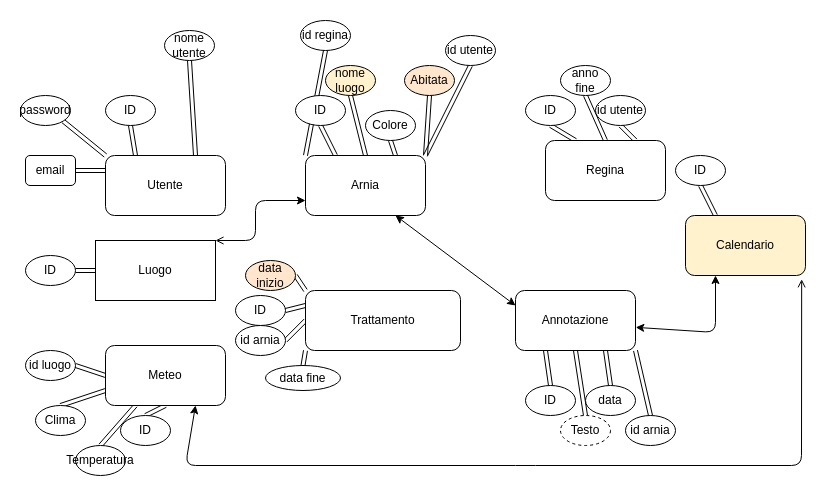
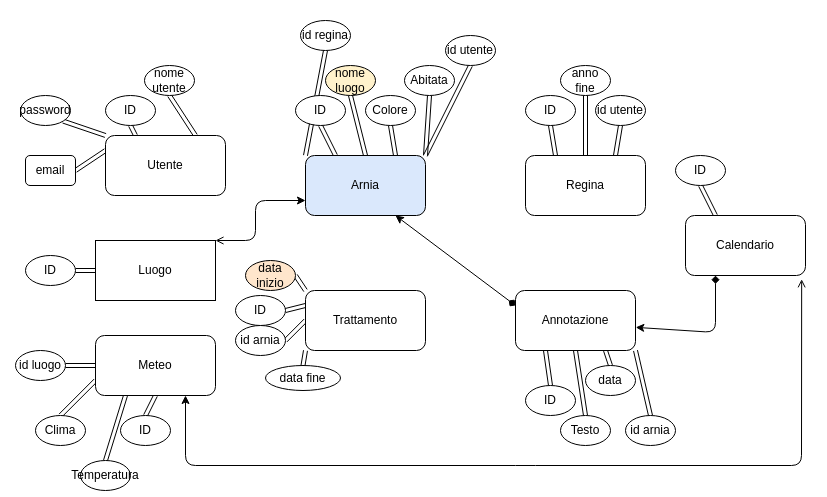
node "nome utente": moved (190, 46) -> (170, 81)
node "Abitata": fillcolor #ffe6cc -> #ffffff
node "Colore": moved (391, 126) -> (391, 111)
node "Regina": moved (606, 171) -> (586, 186)
node "Utente": moved (166, 186) -> (166, 166)
node "Arnia": fillcolor #ffffff -> #dae8fc
node "Calendario": fillcolor #fff2cc -> #ffffff
edge "Calendario" -- "Annotazione": arrowhead classic -> diamond
edge "Arnia" -- "Annotazione": arrowhead classic -> diamond
node "Trattamento": size 155x60 -> 120x60
node "id luogo": moved (51, 366) -> (41, 366)
node "Meteo": moved (166, 376) -> (156, 366)
node "data": moved (611, 401) -> (611, 381)
node "Clima": moved (61, 421) -> (61, 431)
node "Testo": style dashed -> solid
node "Temperatura": moved (101, 461) -> (106, 476)
